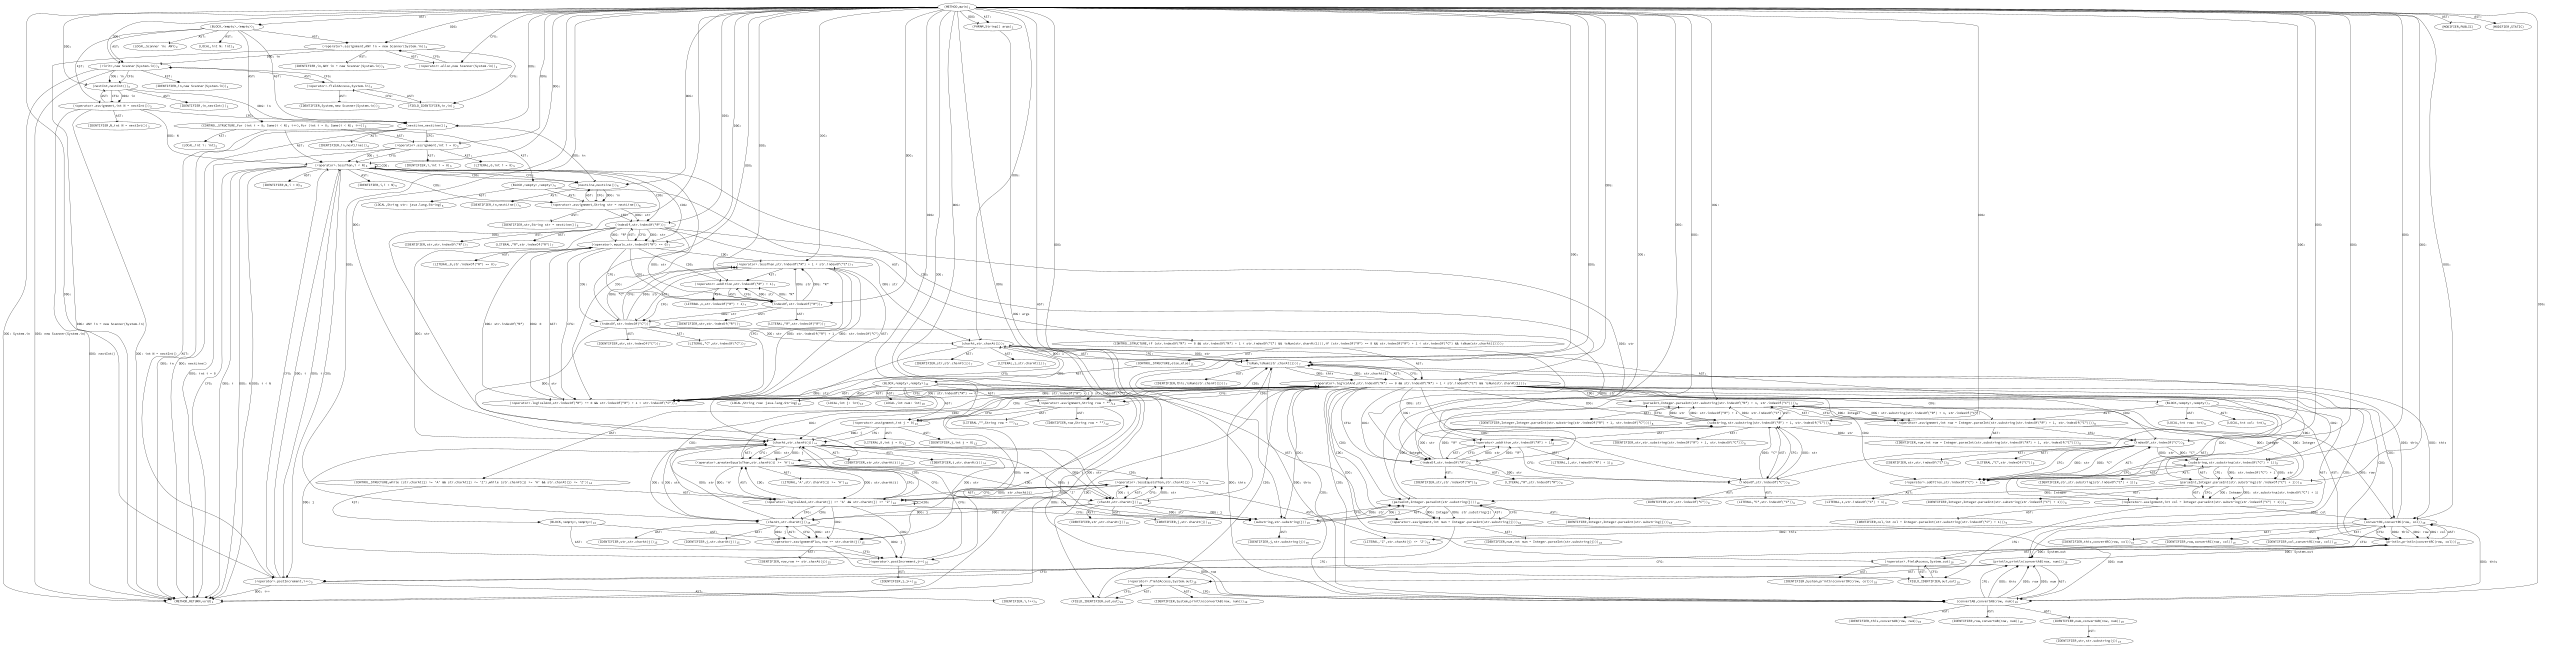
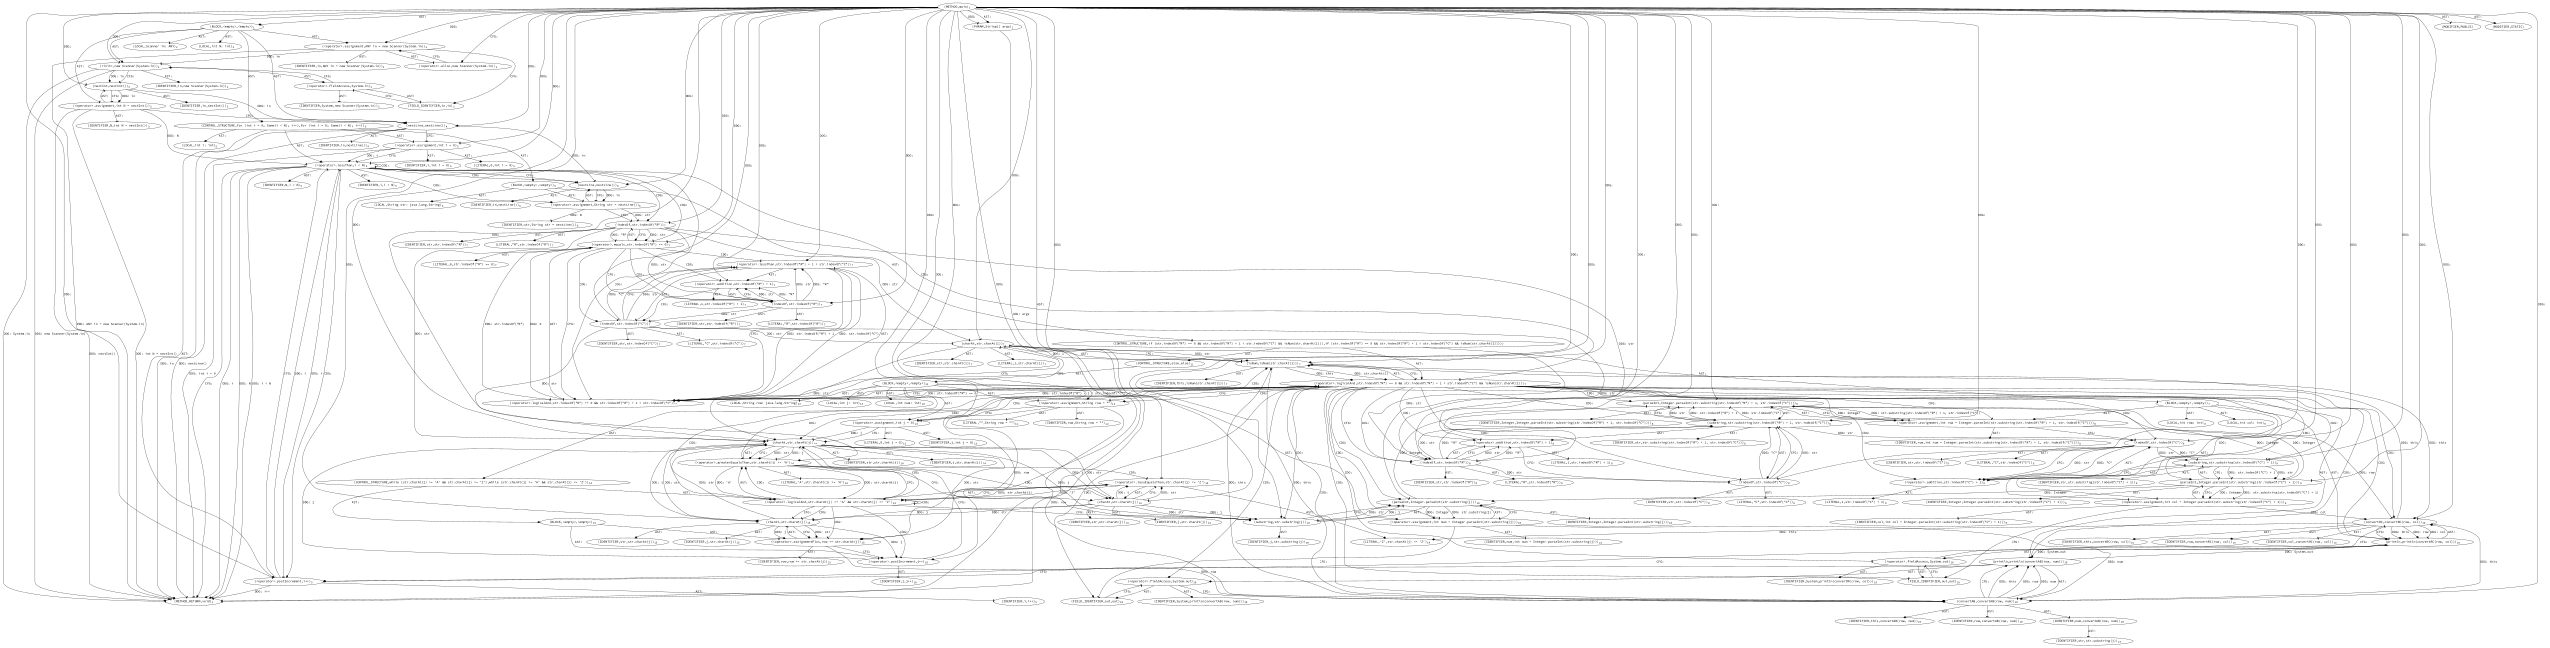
edge "(<operator>.assignment,String str = nextLine())" -> "(IDENTIFIER,str,String str = nextLine())": label "AST: " -> "DDG: N"
edge "(convertRC,convertRC(row, col))" -> "(IDENTIFIER,this,convertRC(row, col))": arrowhead tee -> diamond
